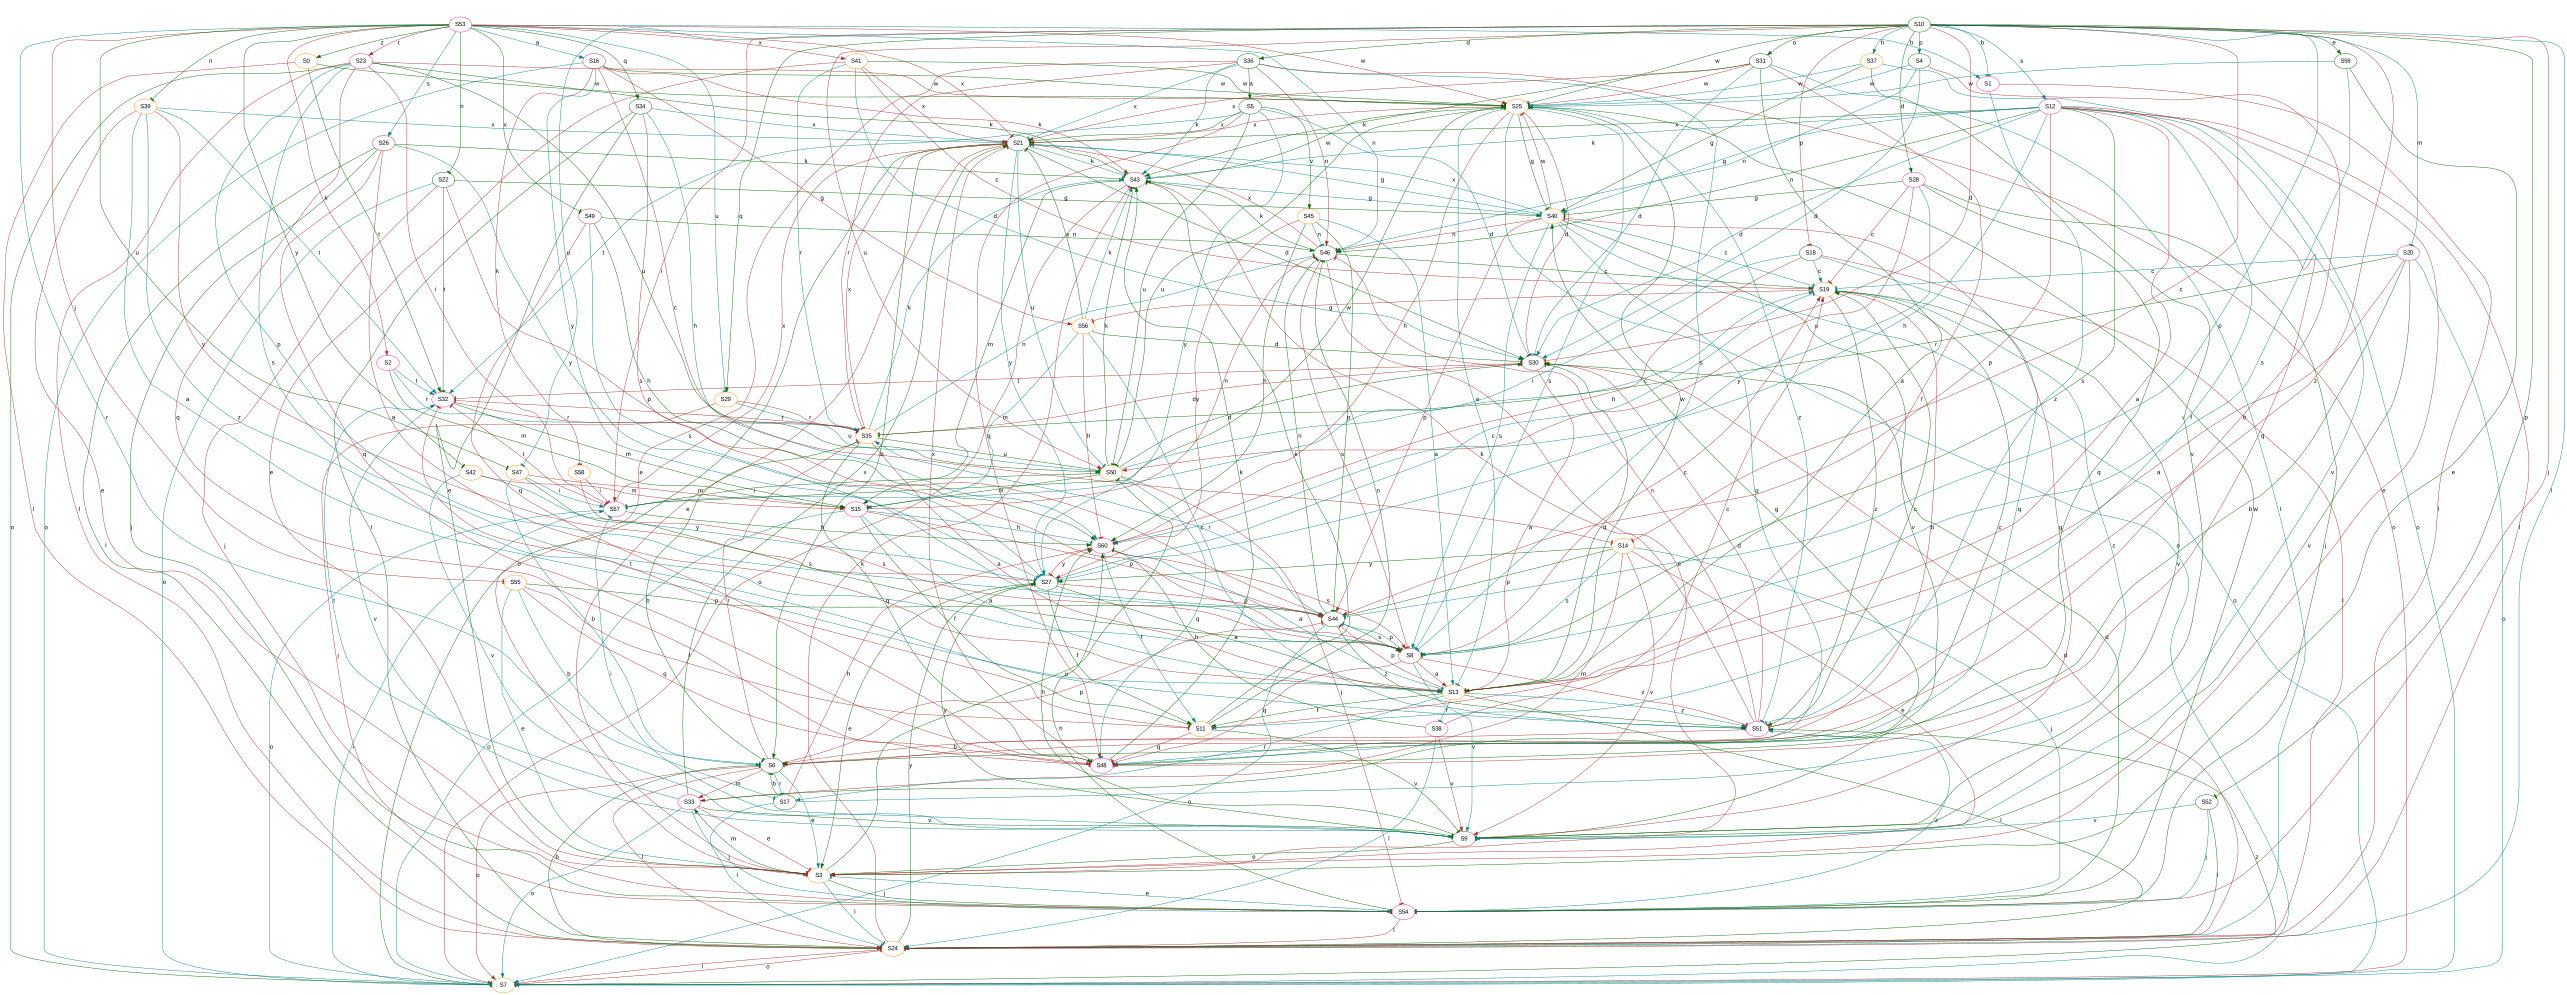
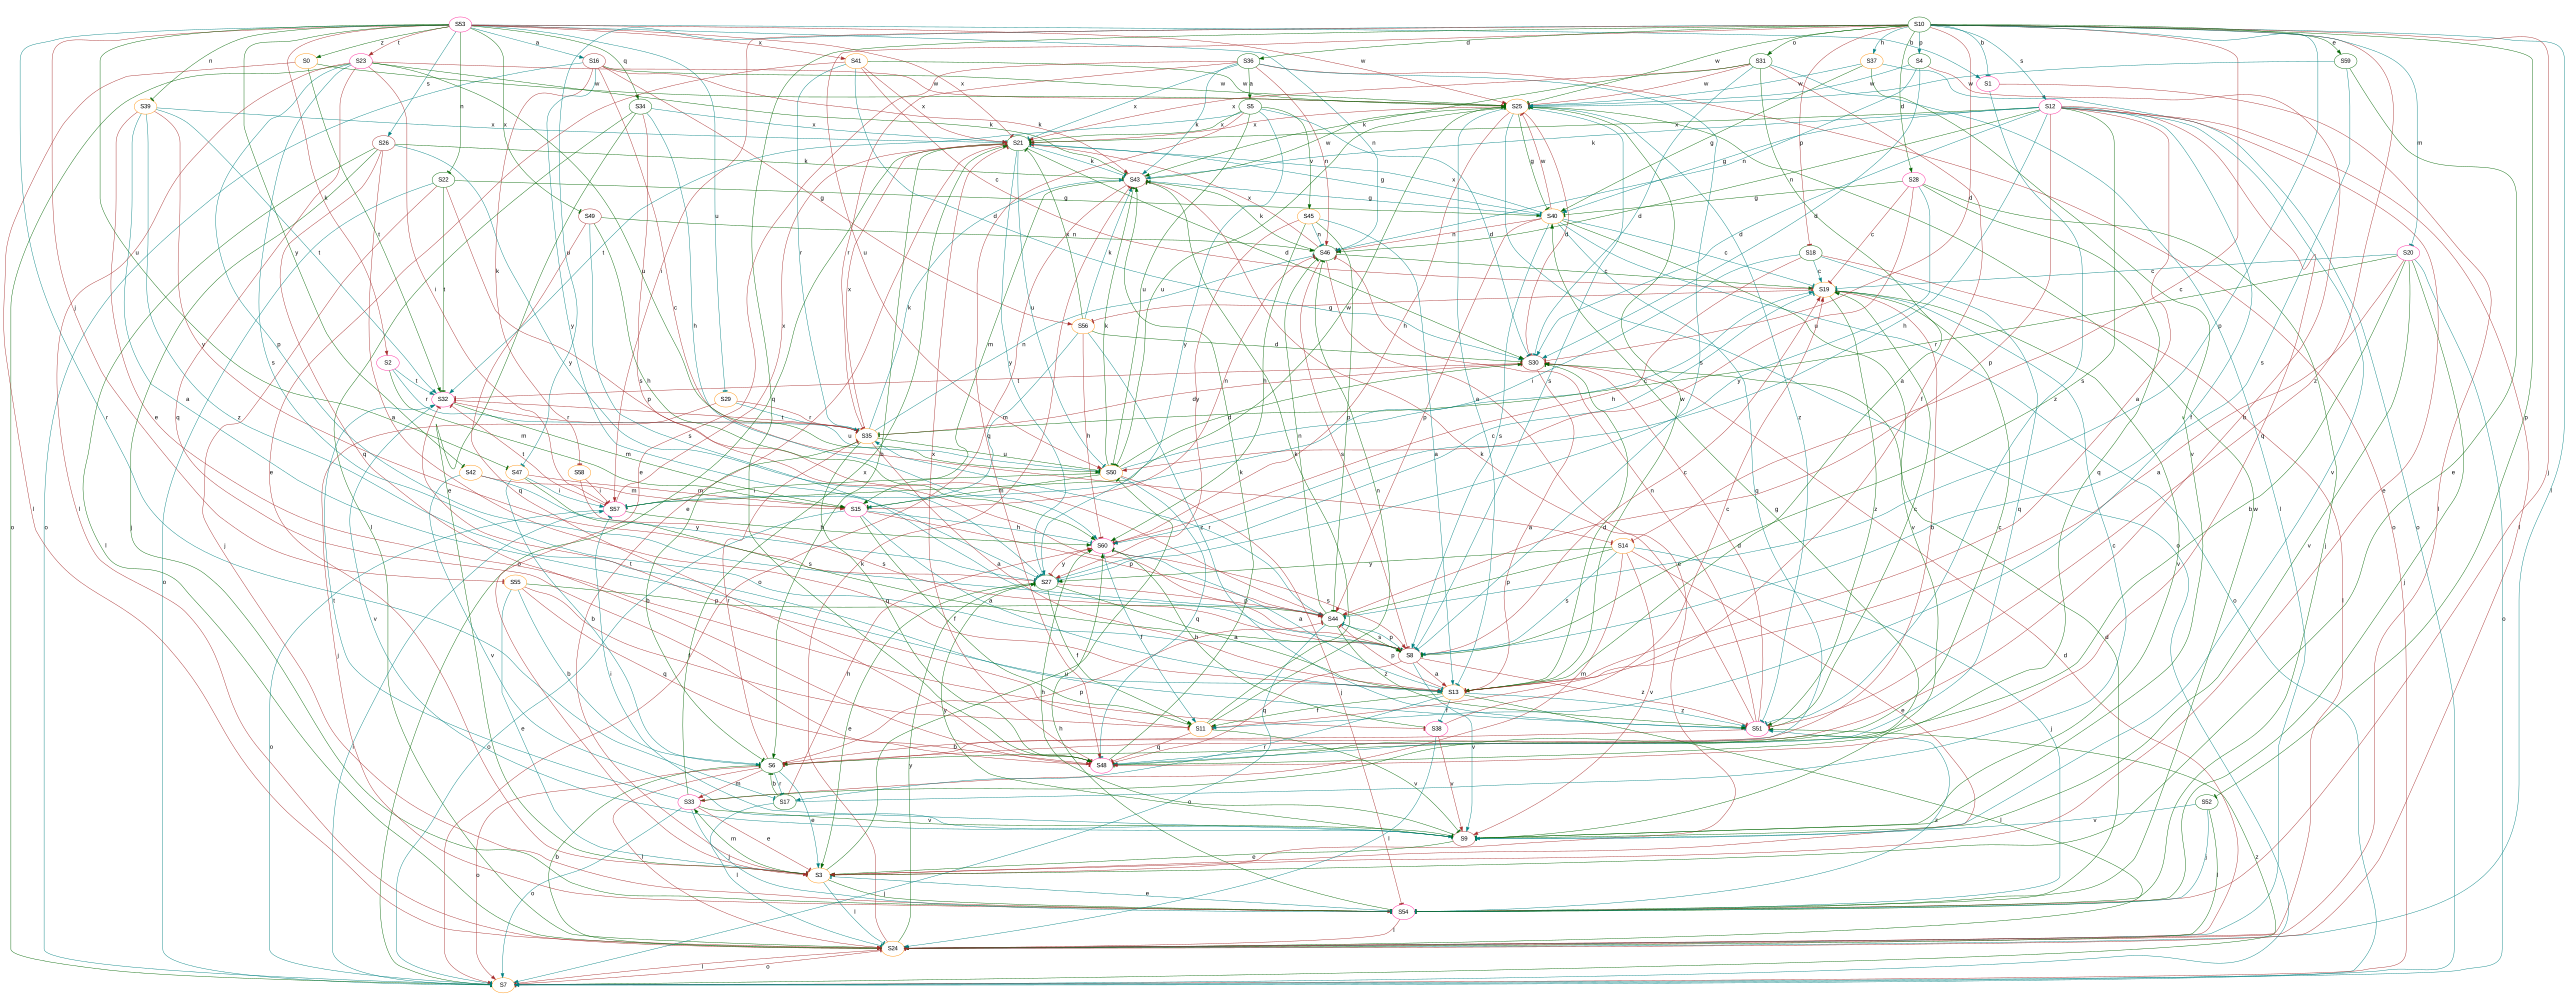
edge "S10" -> "S29": now "S10" -> "S48"
edge "S9" -> "S40": removed, label "g"
edge "S39" -> "S3": now "S39" -> "S38"
edge "S20" -> "S54": added, label "j"
